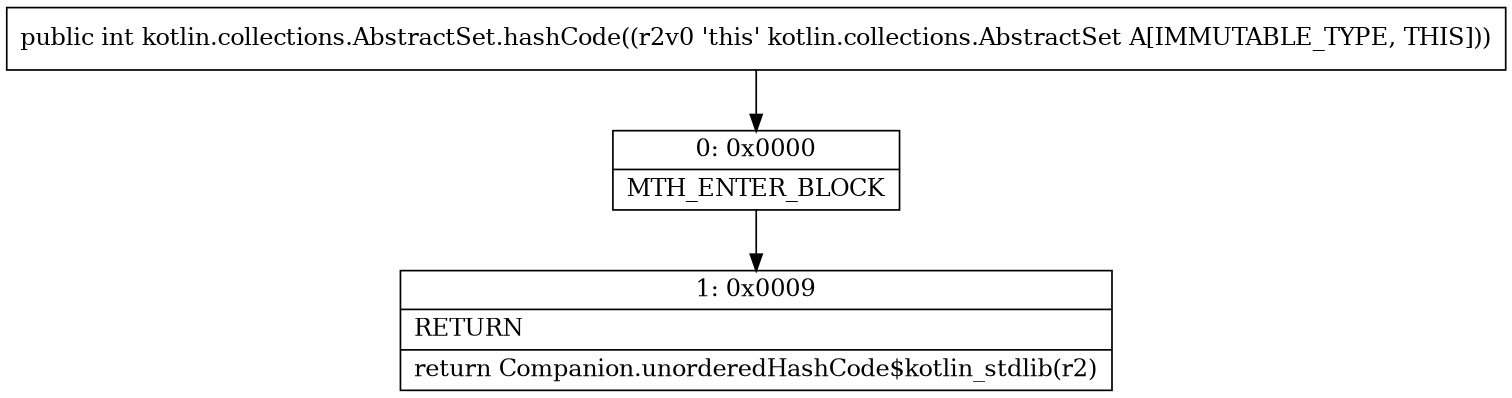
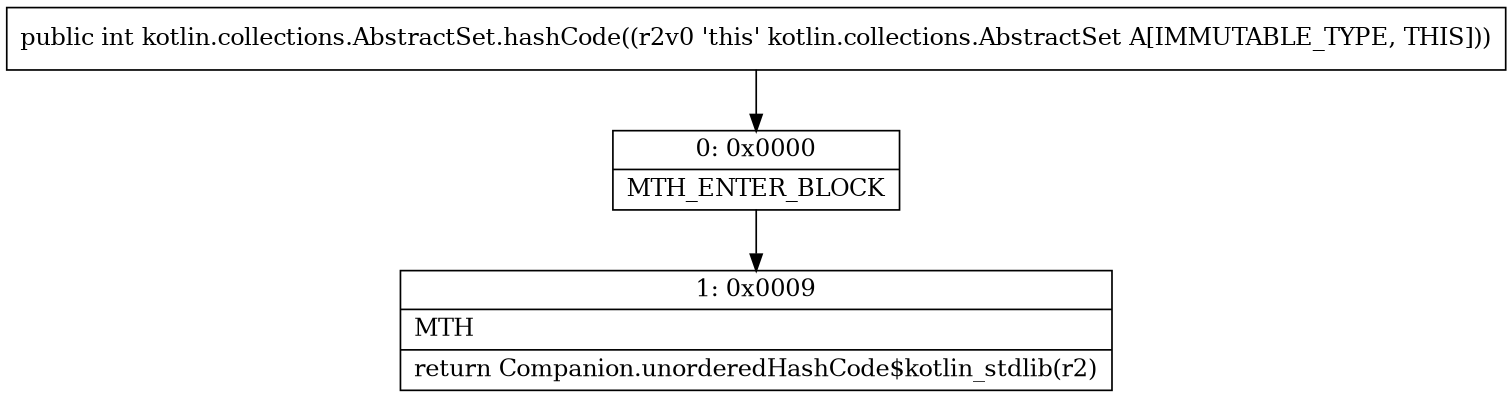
node "1: 0x0009": text "RETURN" -> "MTH"
